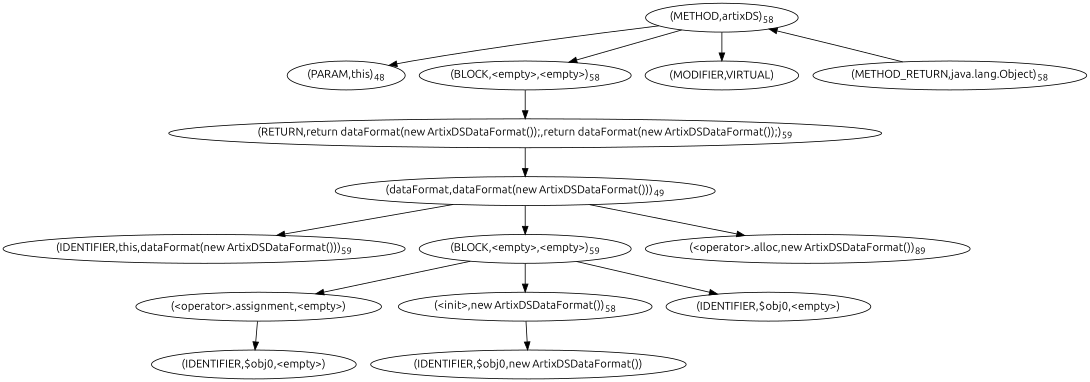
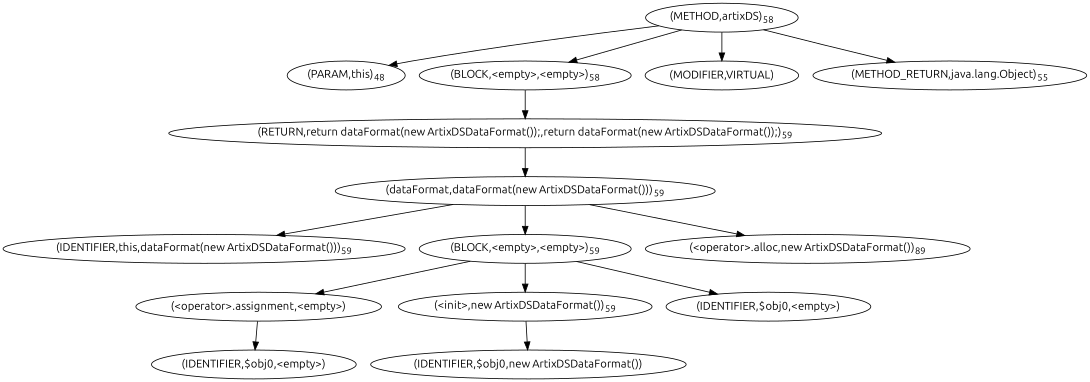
edge "(METHOD_RETURN,java.lang.Object)" -> "(METHOD,artixDS)": reversed
node "(METHOD_RETURN,java.lang.Object)": text "58" -> "55"
node "(dataFormat,dataFormat(new ArtixDSDataFormat()))": text "49" -> "59"
node "(<init>,new ArtixDSDataFormat())": text "58" -> "59"
